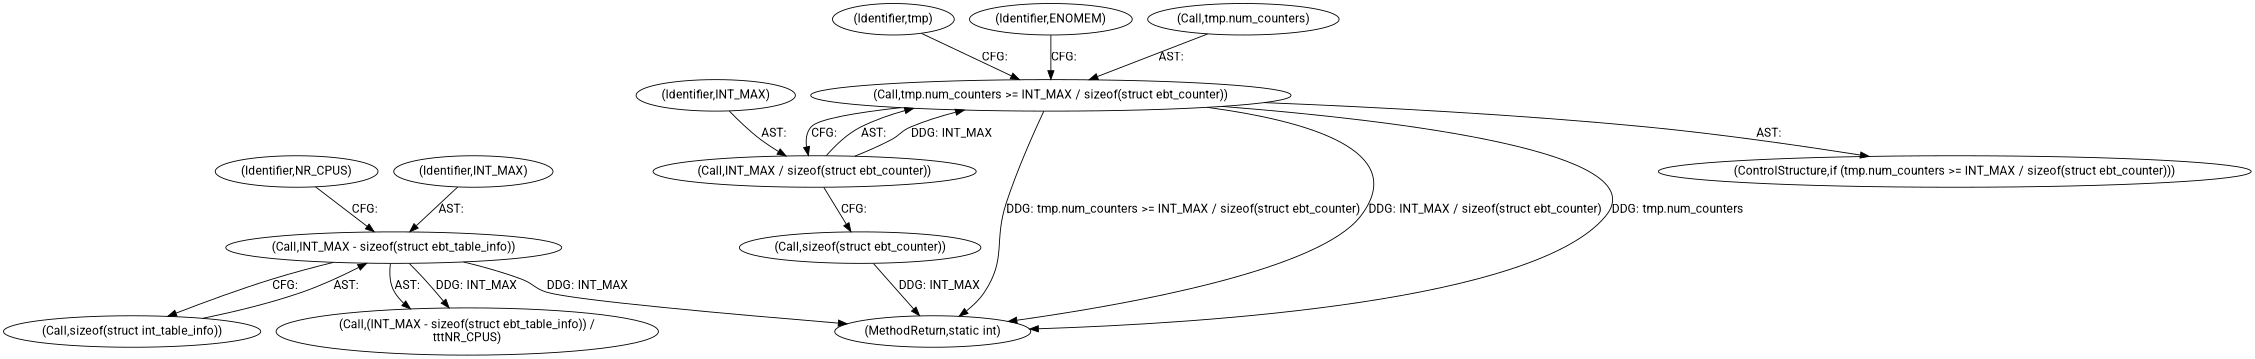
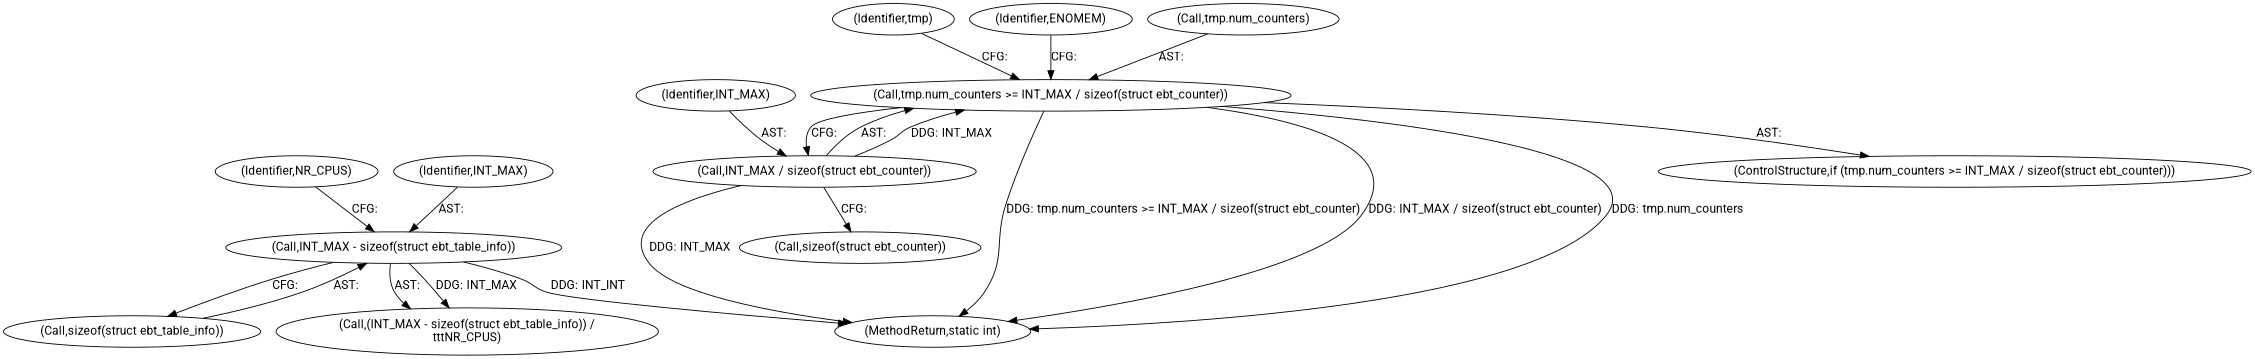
edge "(Call,INT_MAX - sizeof(struct ebt_table_info))" -> "(MethodReturn,static int)": label "DDG: INT_MAX" -> "DDG: INT_INT"
edge "(Call,sizeof(struct ebt_counter))" -> "(MethodReturn,static int)": now "(Call,INT_MAX / sizeof(struct ebt_counter))" -> "(MethodReturn,static int)"
node "(Call,sizeof(struct int_table_info))": label "(Call,sizeof(struct int_table_info))" -> "(Call,sizeof(struct ebt_table_info))"
